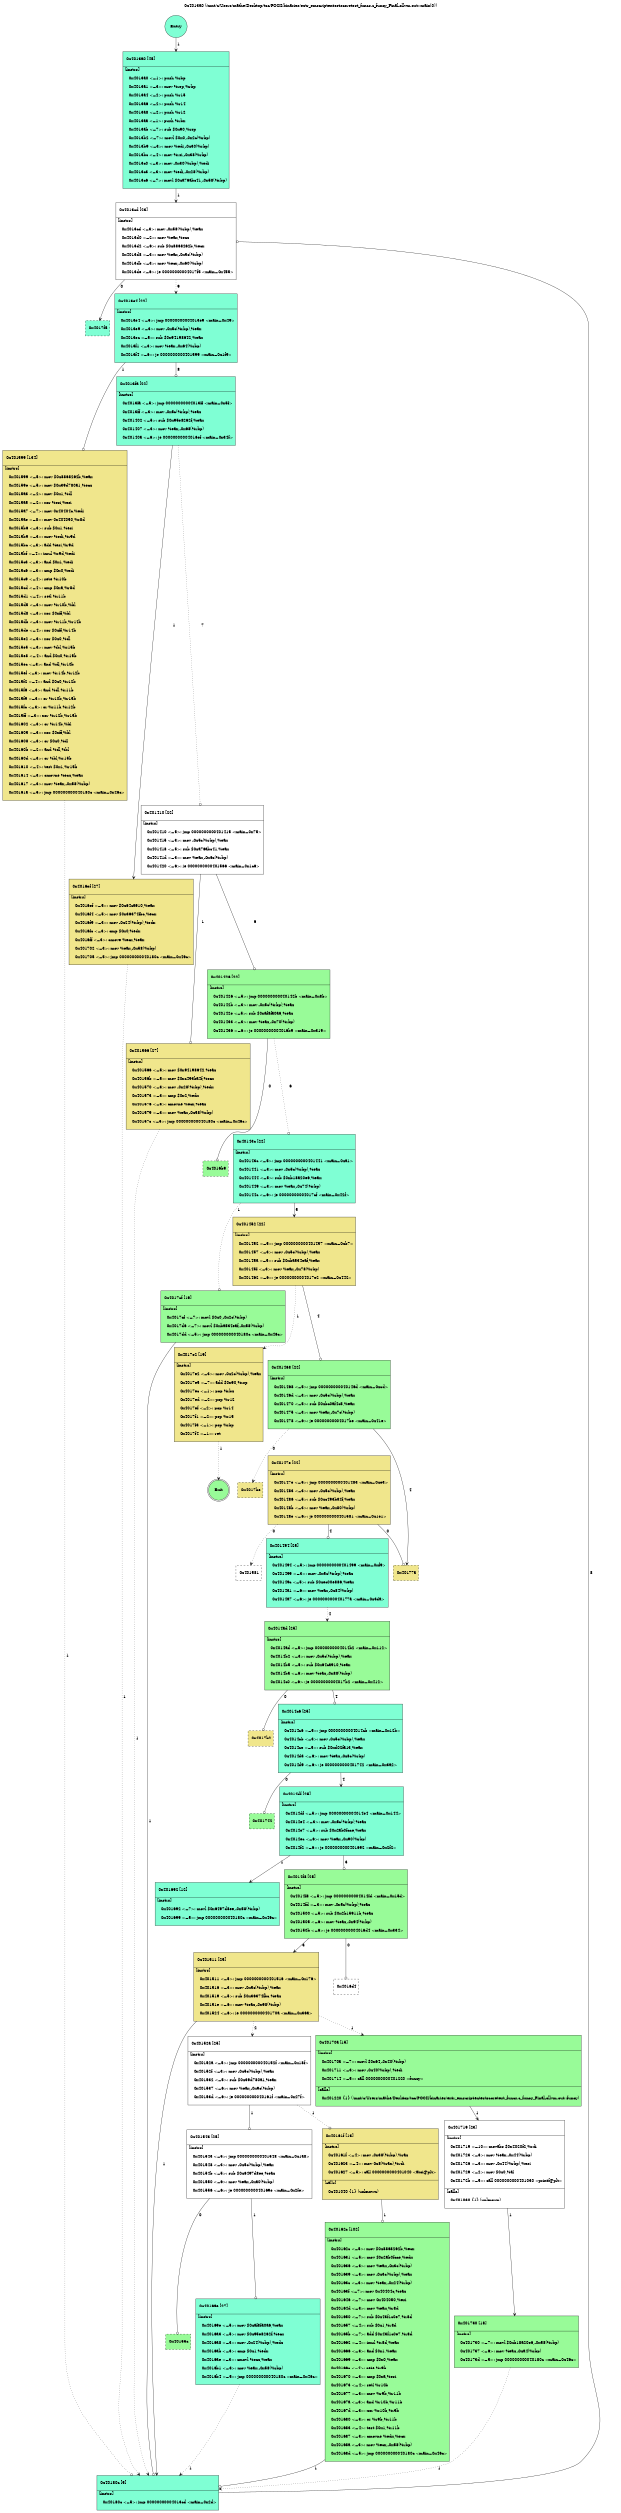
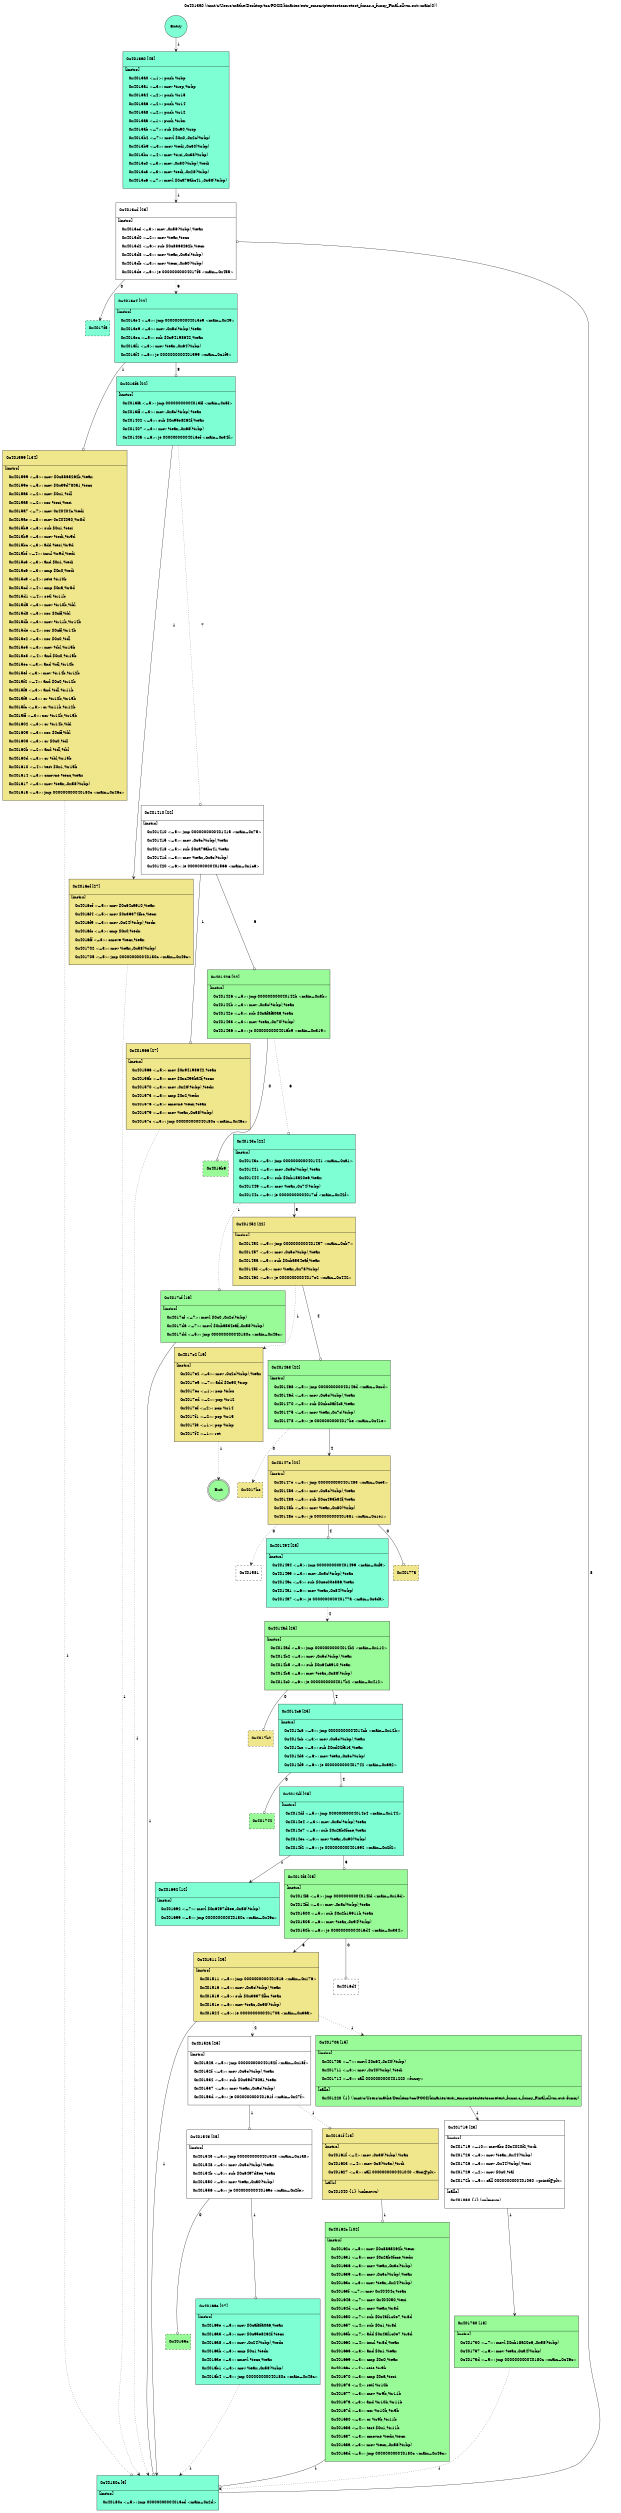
edge "0x401468 [22]" -> "0x40177a": now "0x401468 [22]" -> "0x40147e [22]"
edge "0x4014c6 [25]" -> "0x4014df [25]": arrowhead vee -> odot
